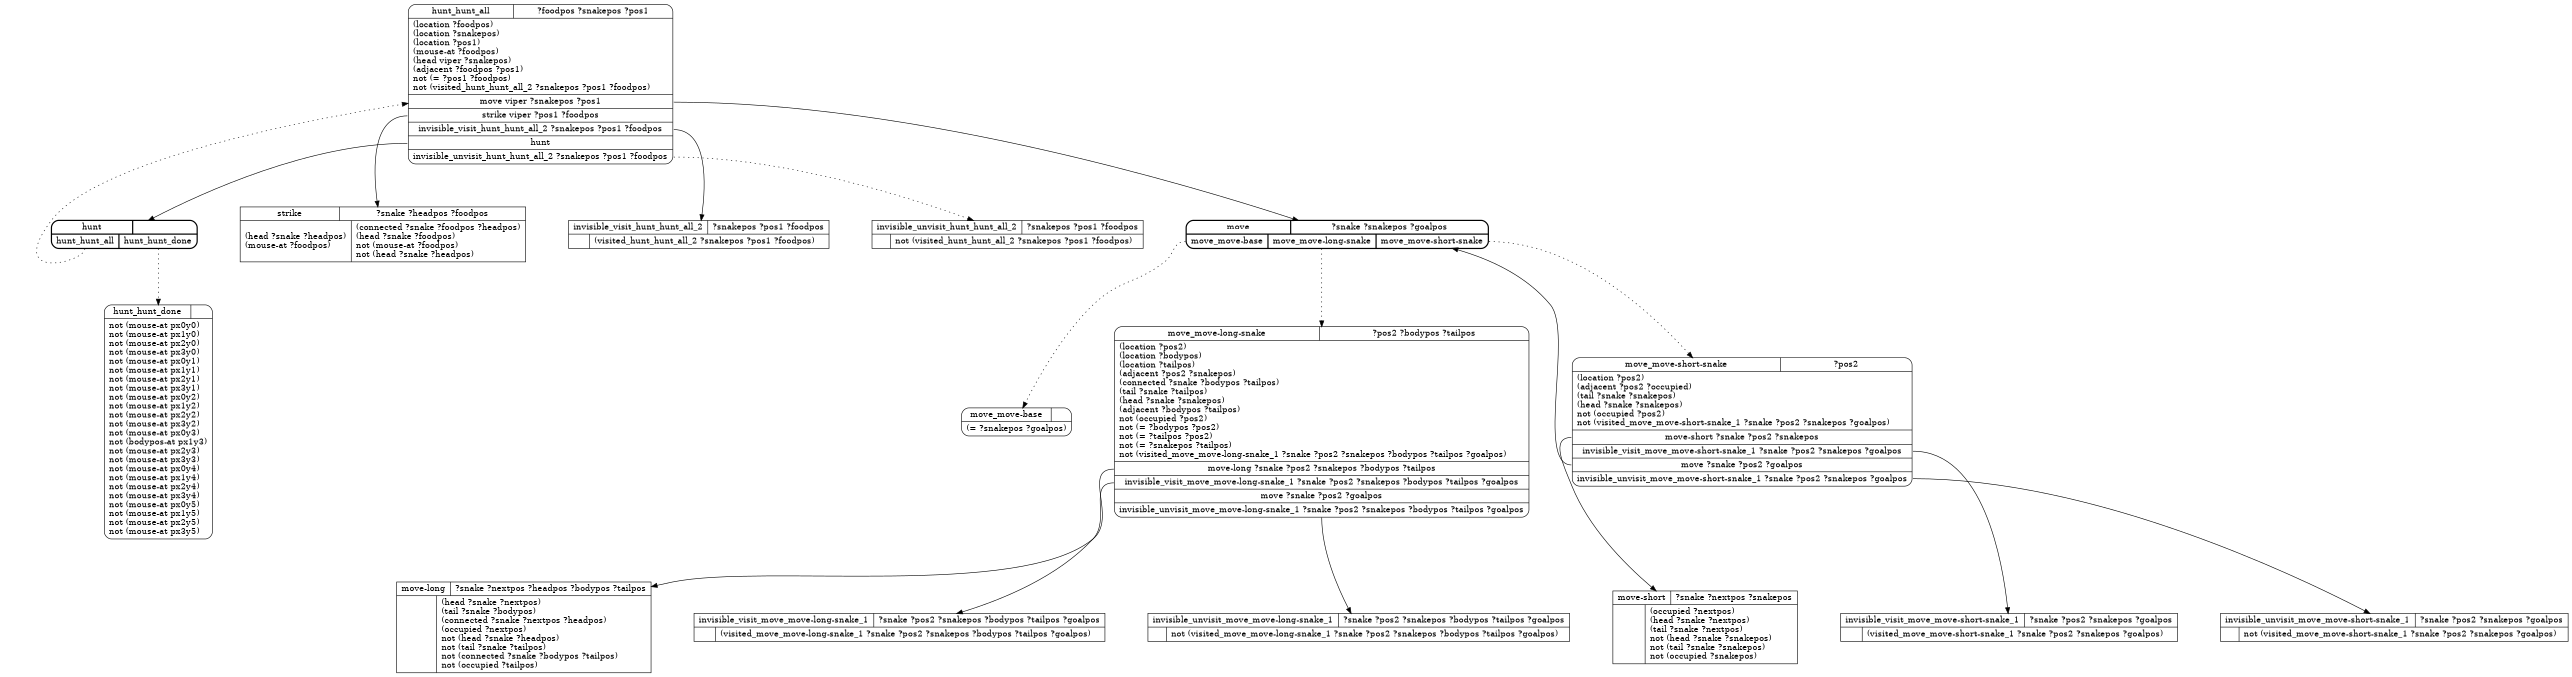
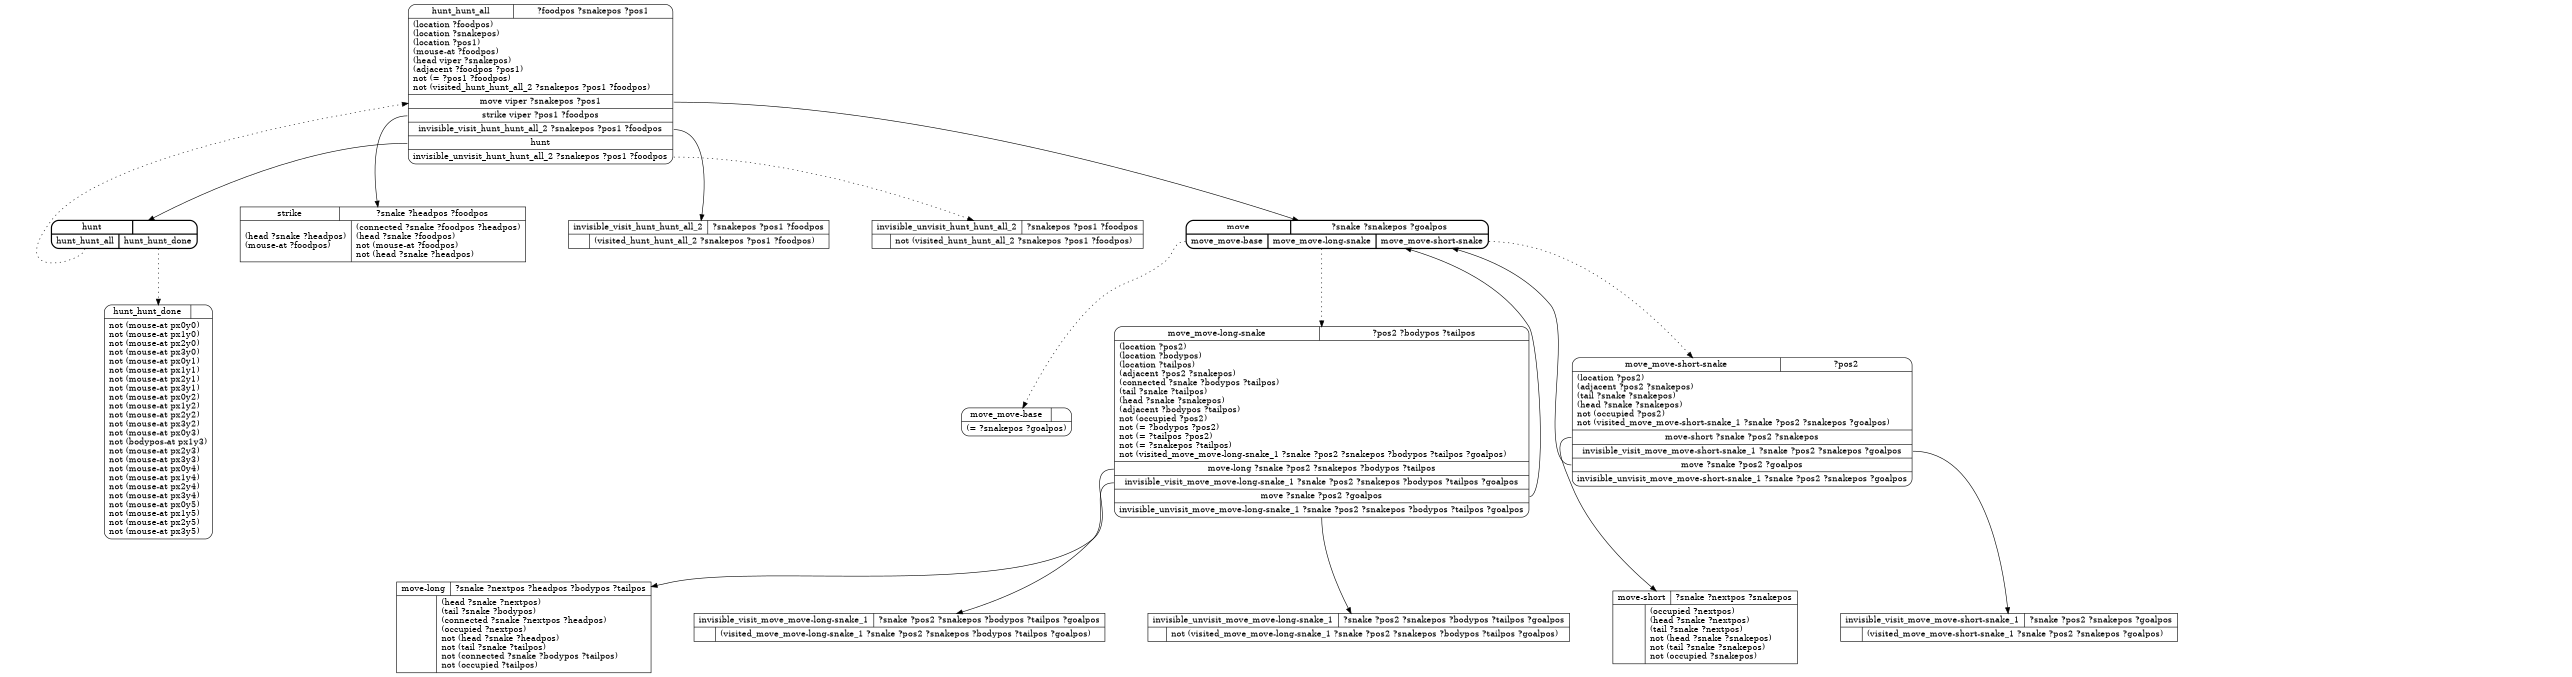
edge "move_move-long-snake" -> "move": added
node "move_move-short-snake": text "(adjacent ?pos2 ?occupied)" -> "(adjacent ?pos2 ?snakepos)"
node "invisible_unvisit_move_move-short-snake_1": removed
